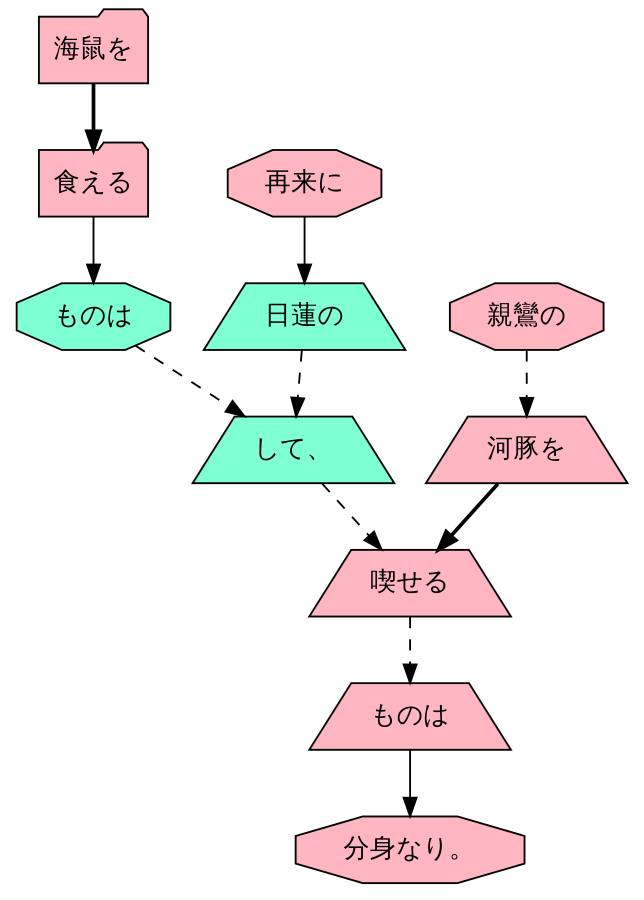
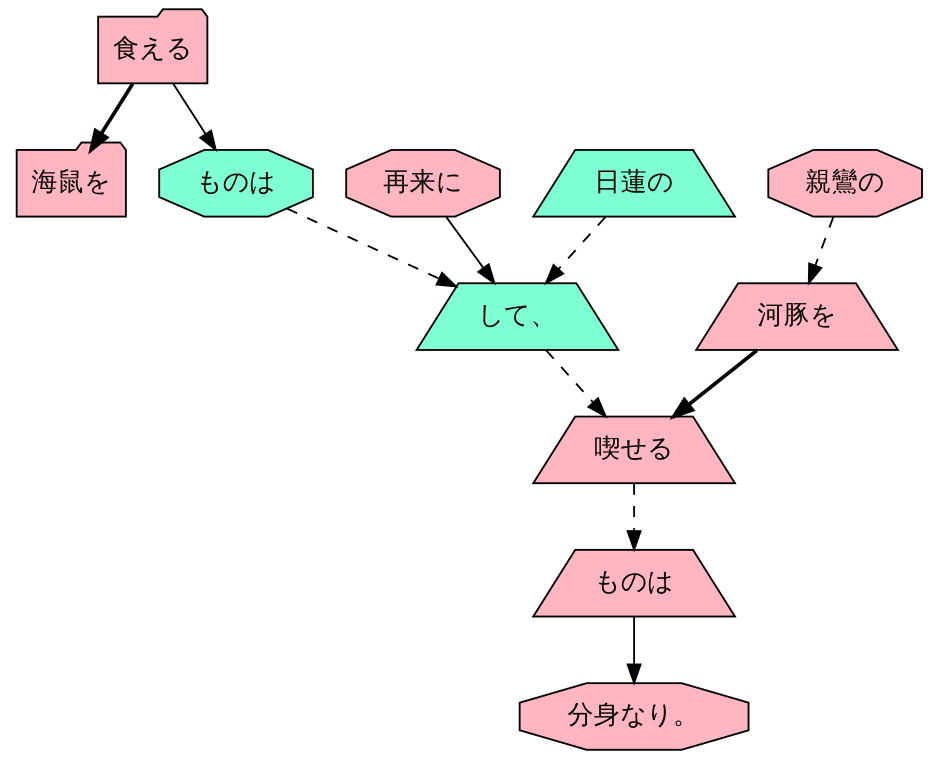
edge "海鼠を" -> "食える": reversed
edge "再来に" -> "日蓮の": now "再来に" -> "して、"
